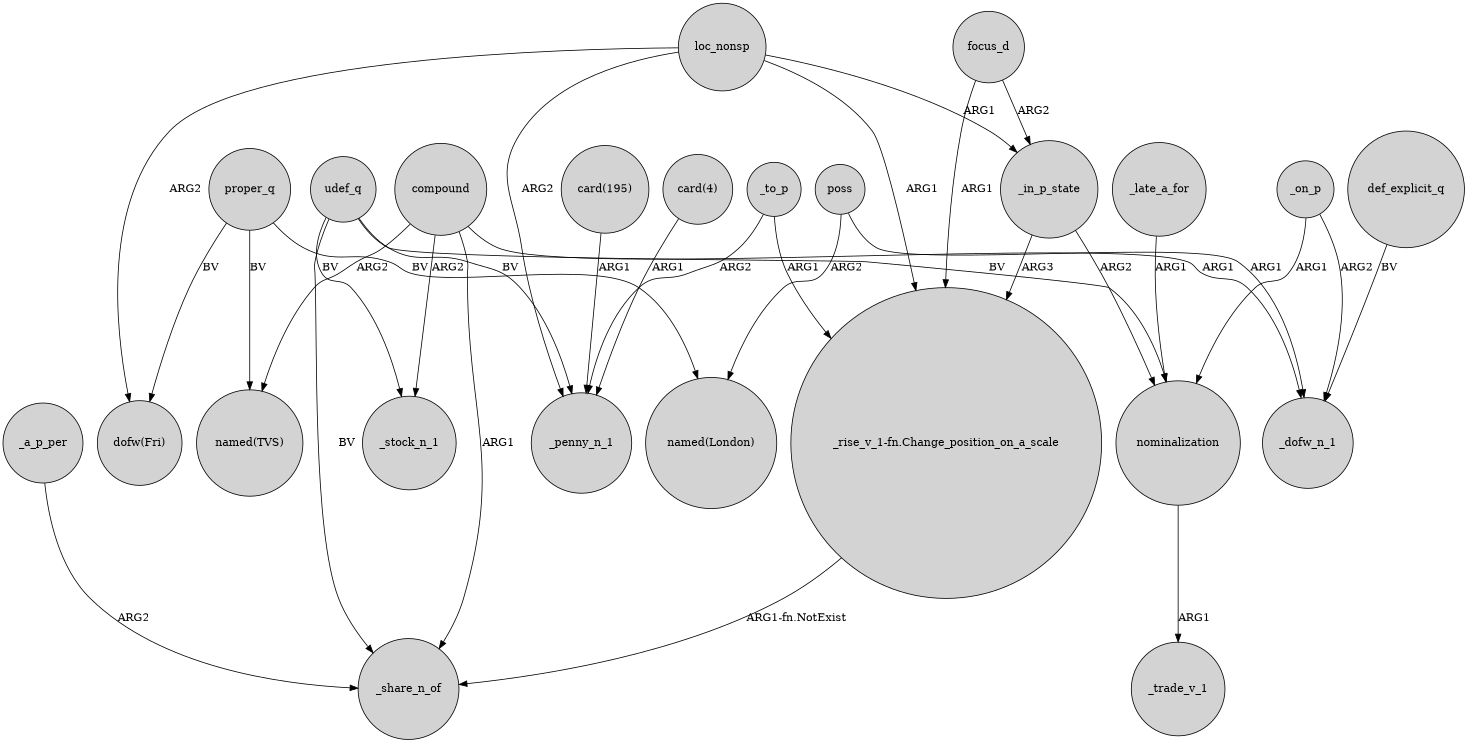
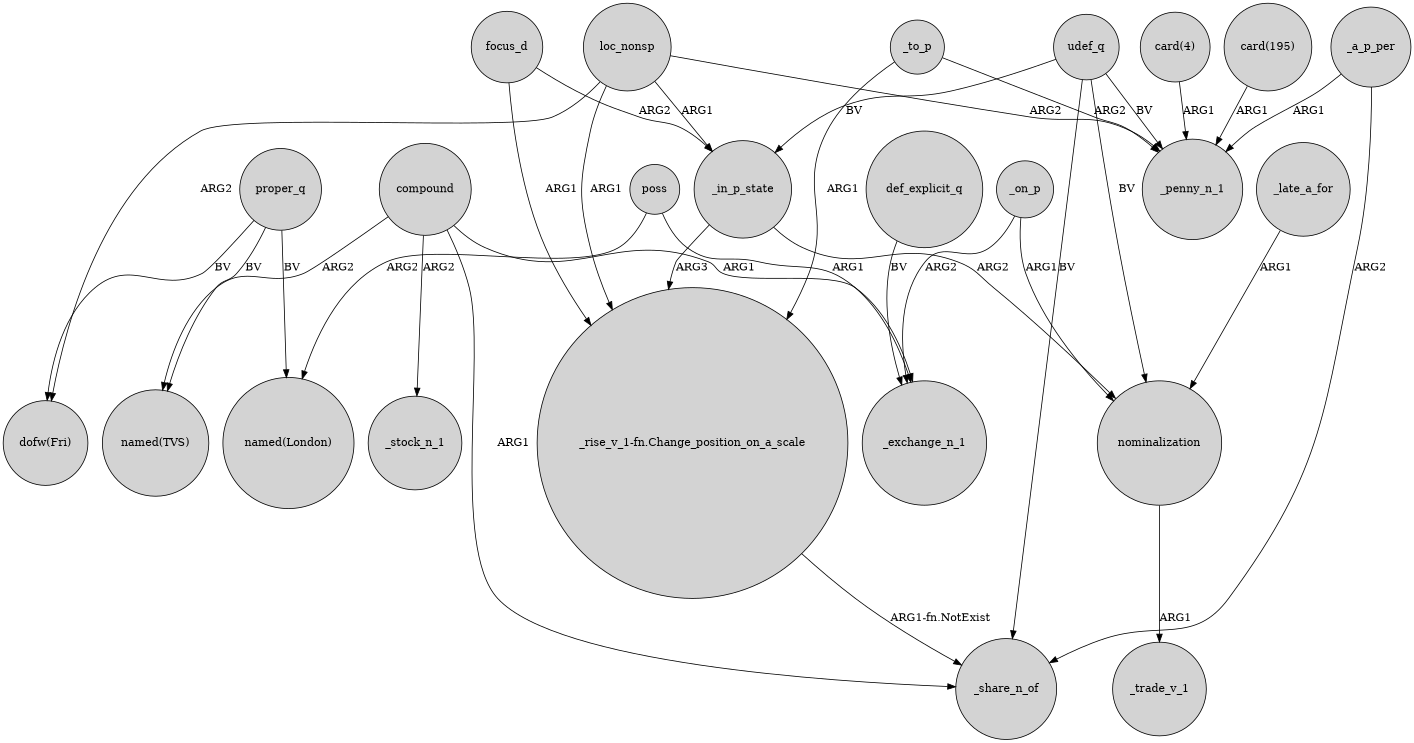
edge "_a_p_per" -> "_penny_n_1": added, label "ARG1"
edge "udef_q" -> "_stock_n_1": now "udef_q" -> "_in_p_state"
node "_dofw_n_1": label "_dofw_n_1" -> "_exchange_n_1"
